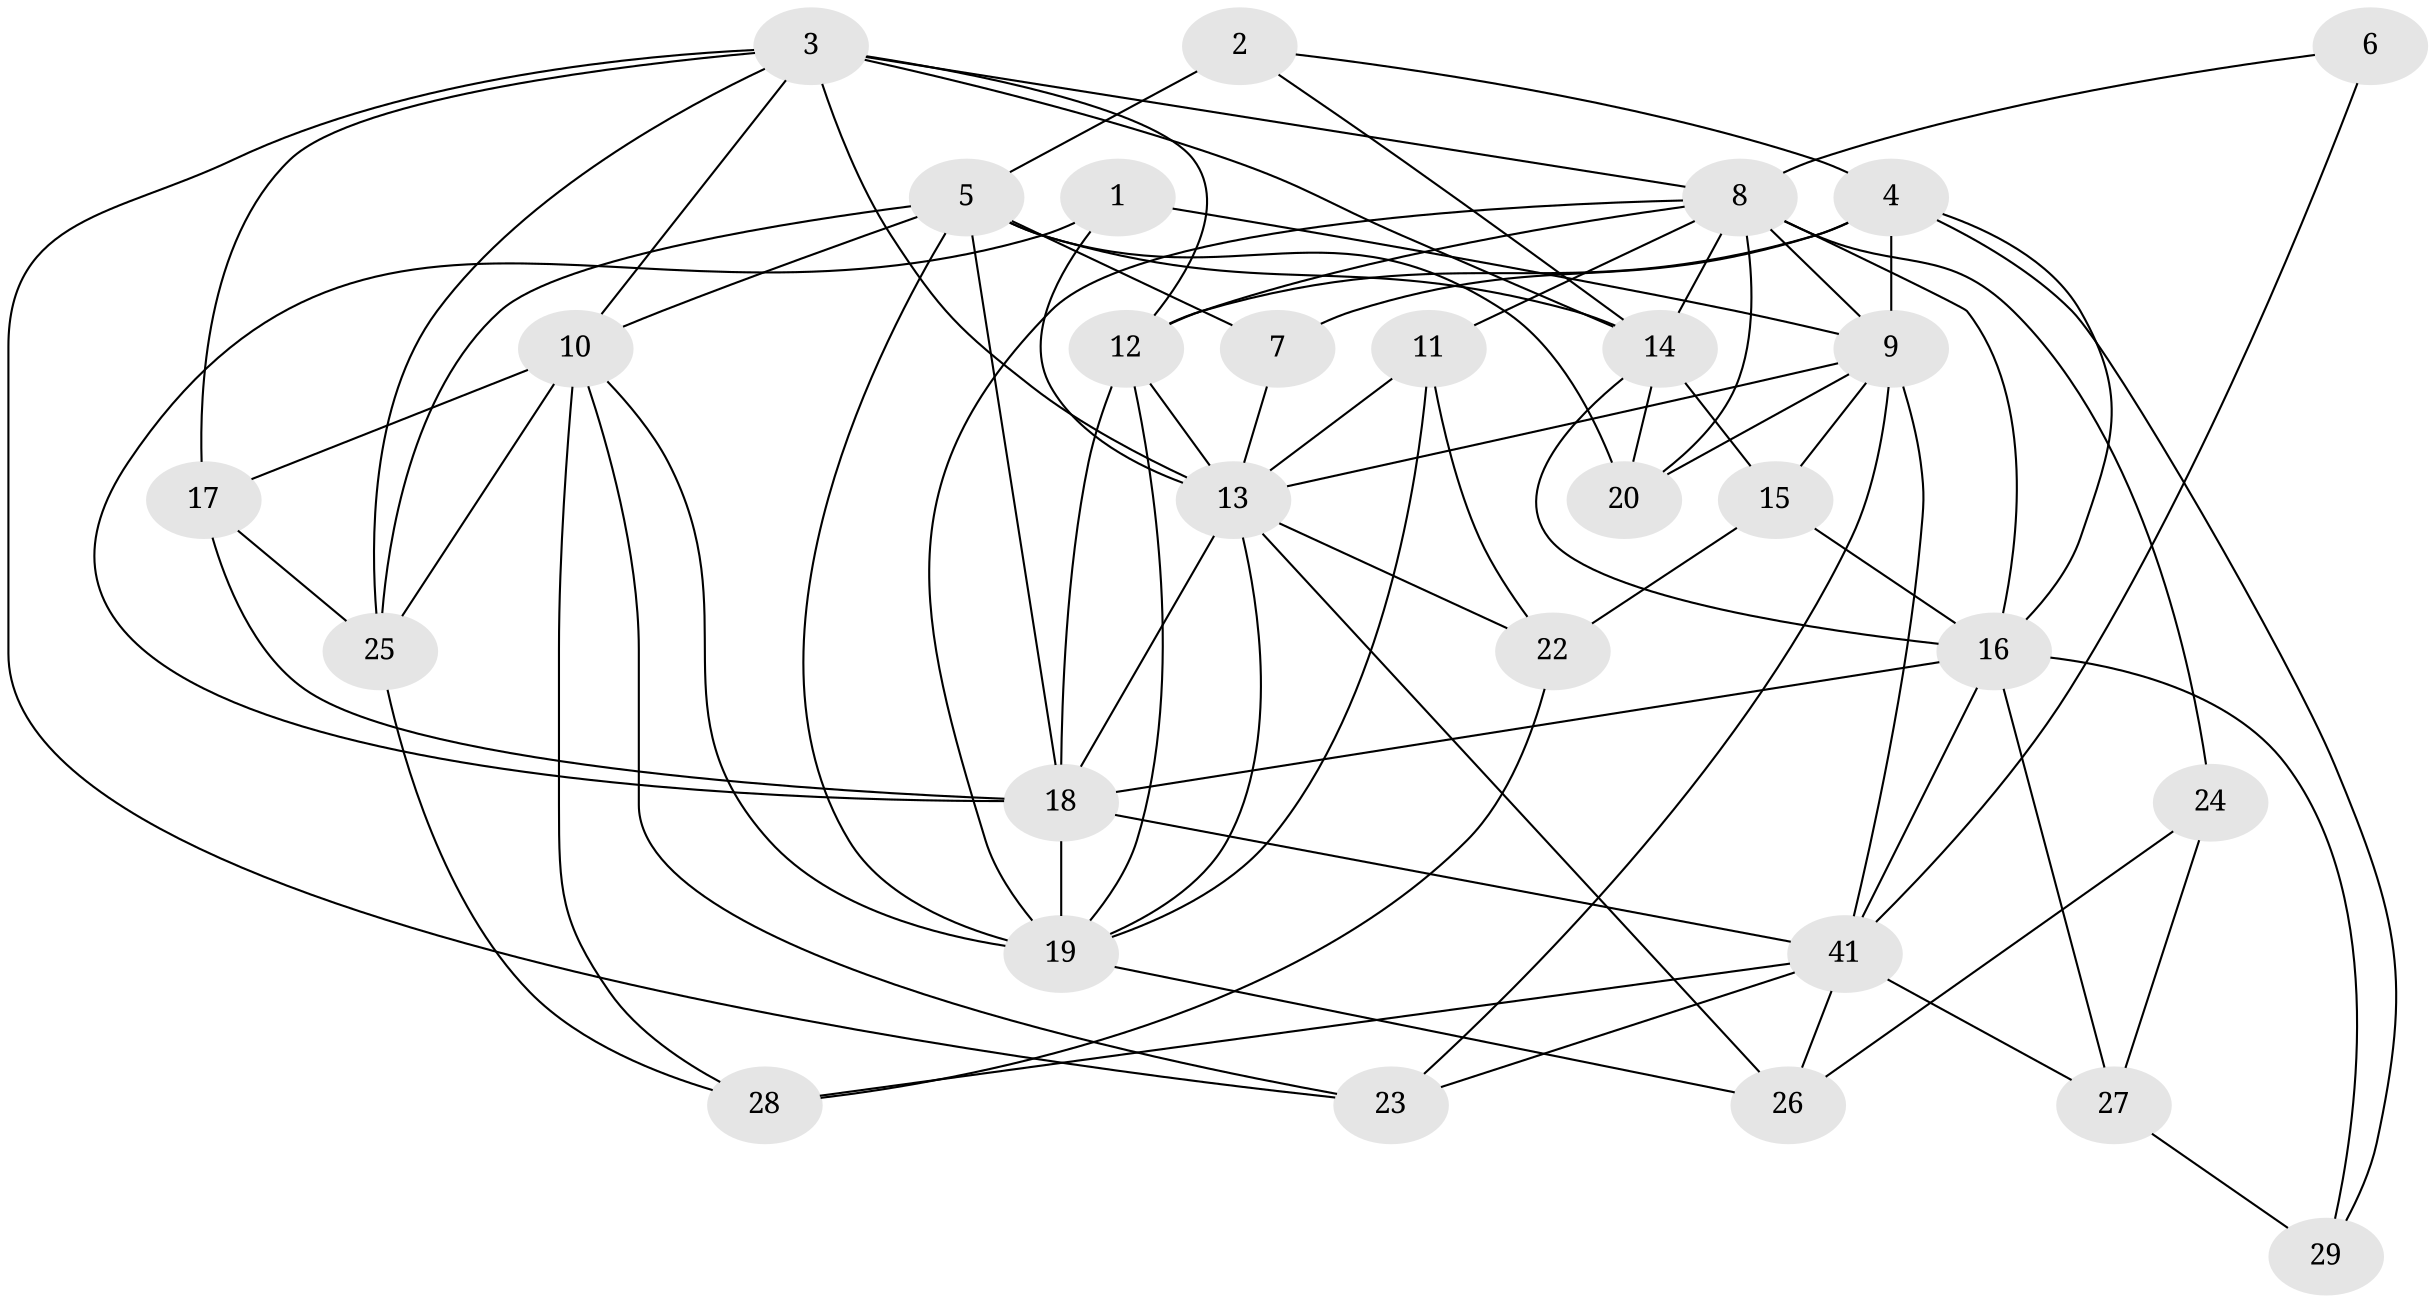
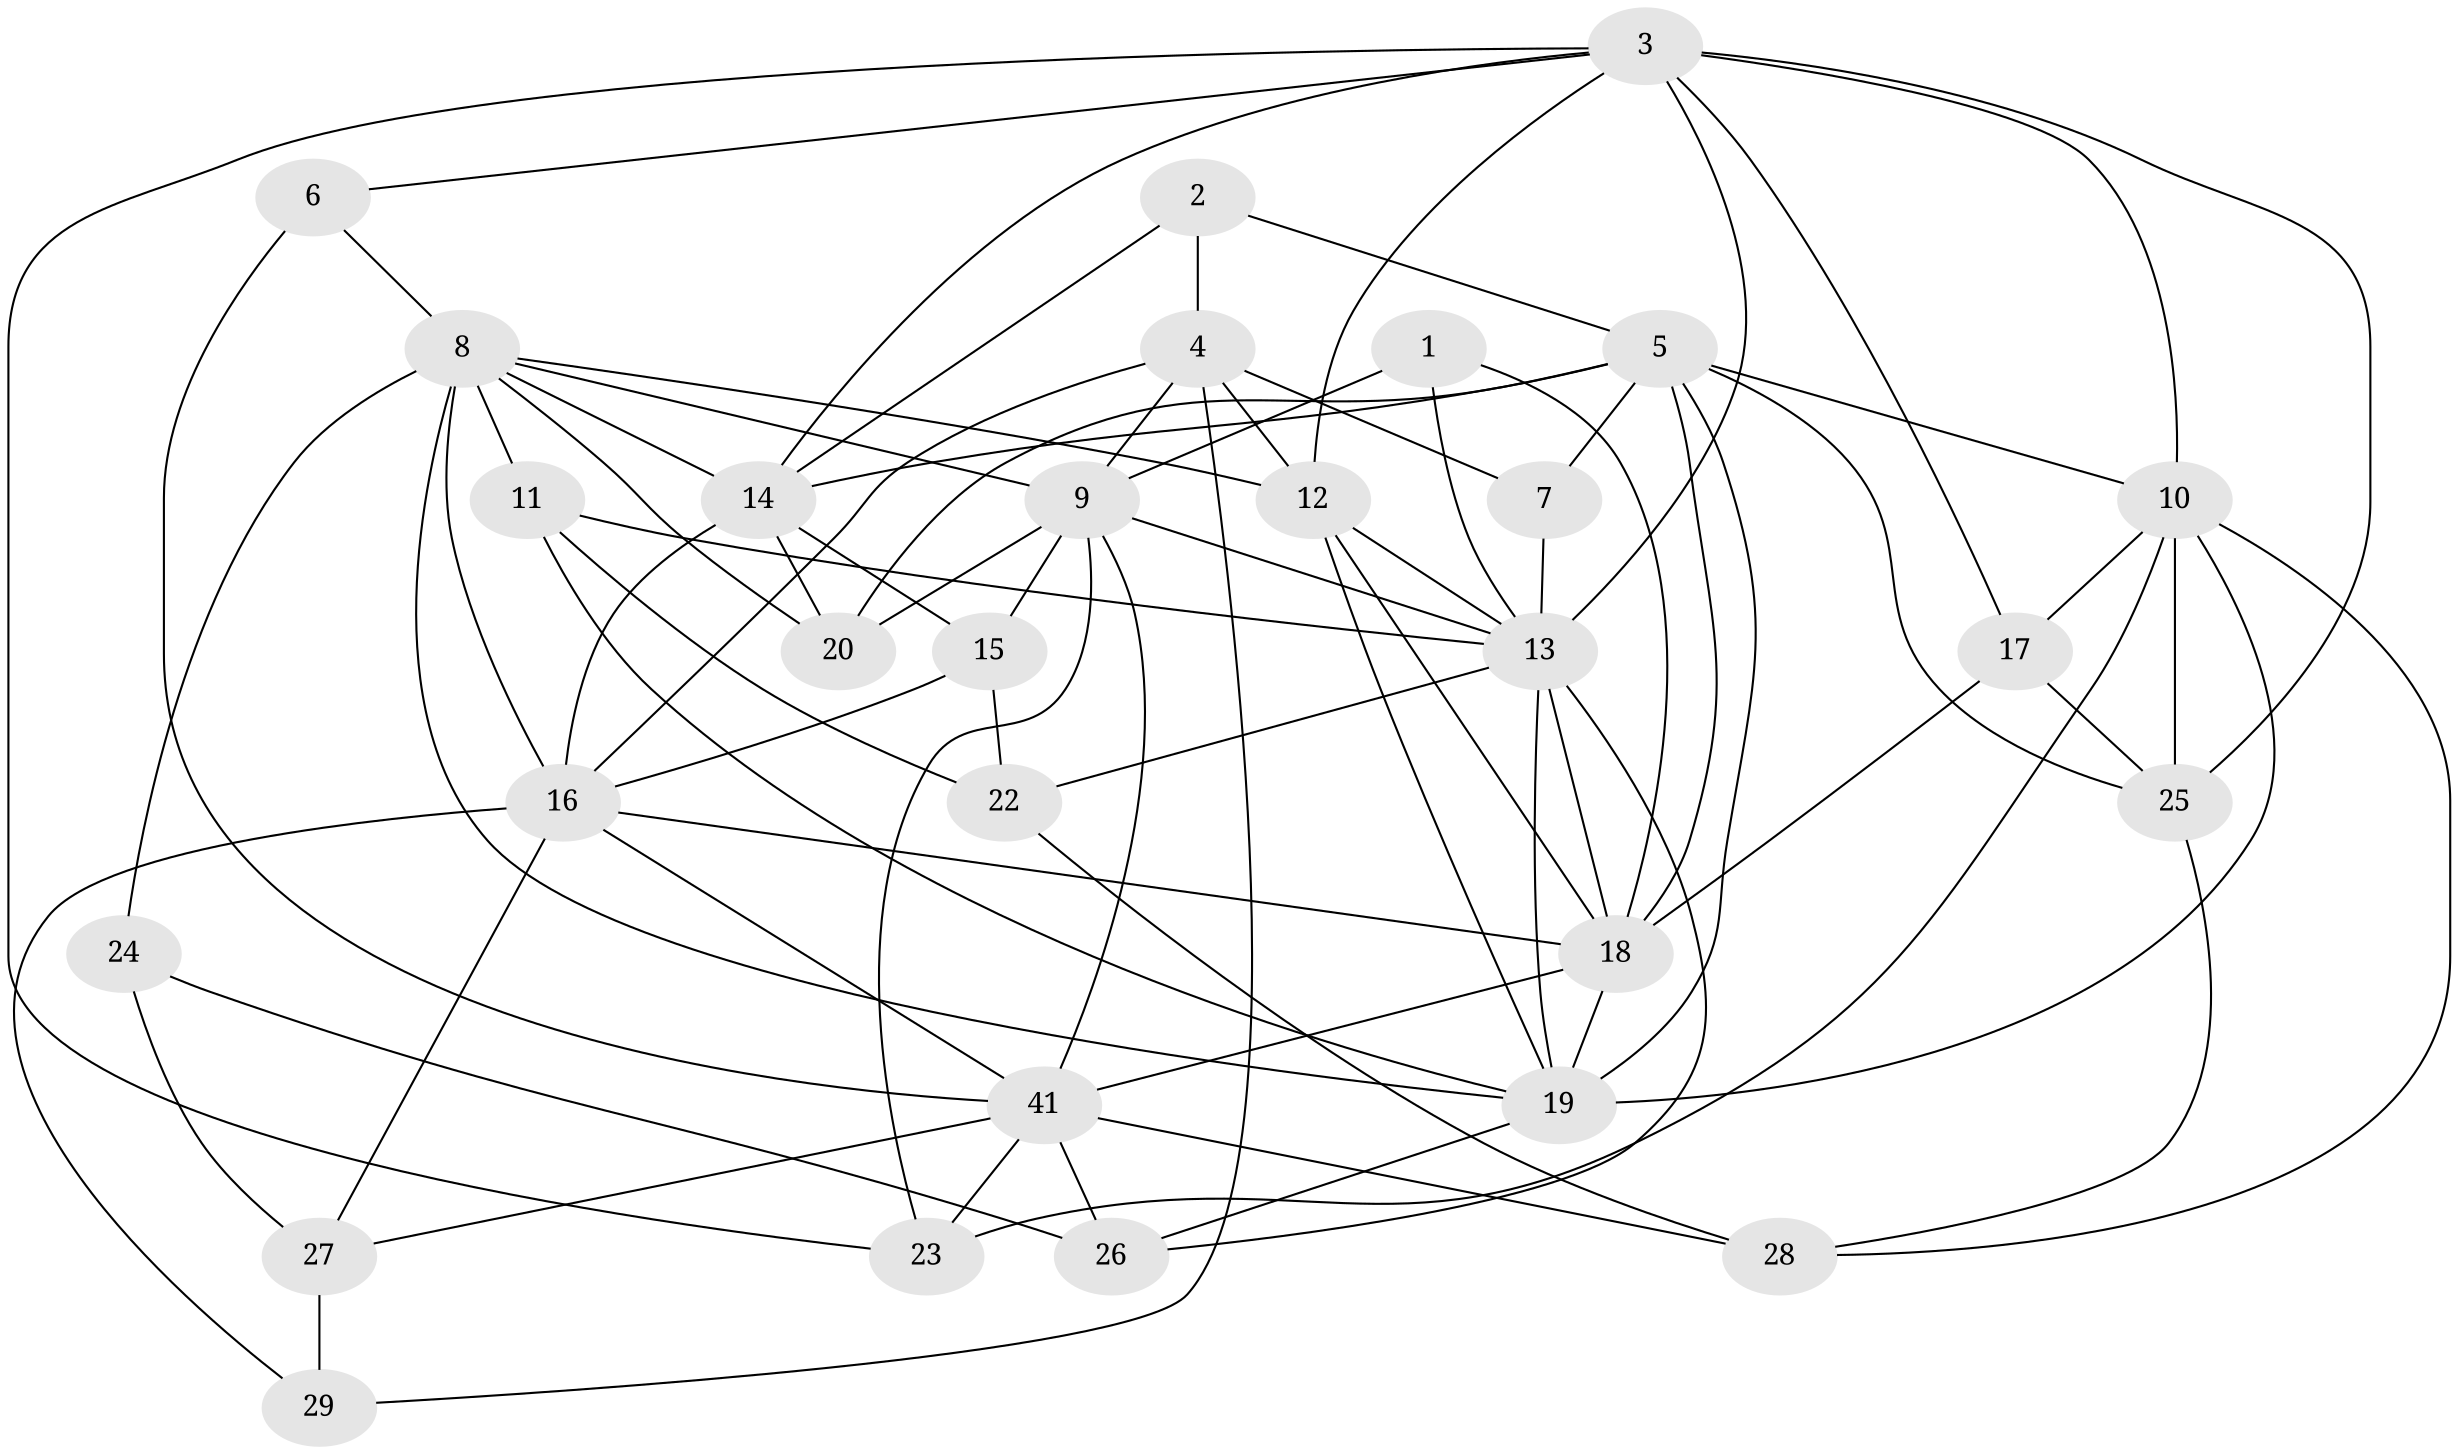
edge "3" -- "8": now "3" -- "6"
